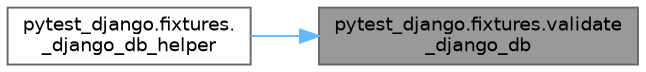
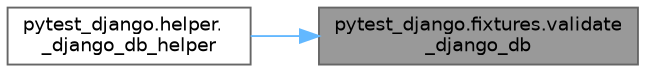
node "pytest_django.fixtures. _django_db_helper": label "pytest_django.fixtures. _django_db_helper" -> "pytest_django.helper. _django_db_helper"
